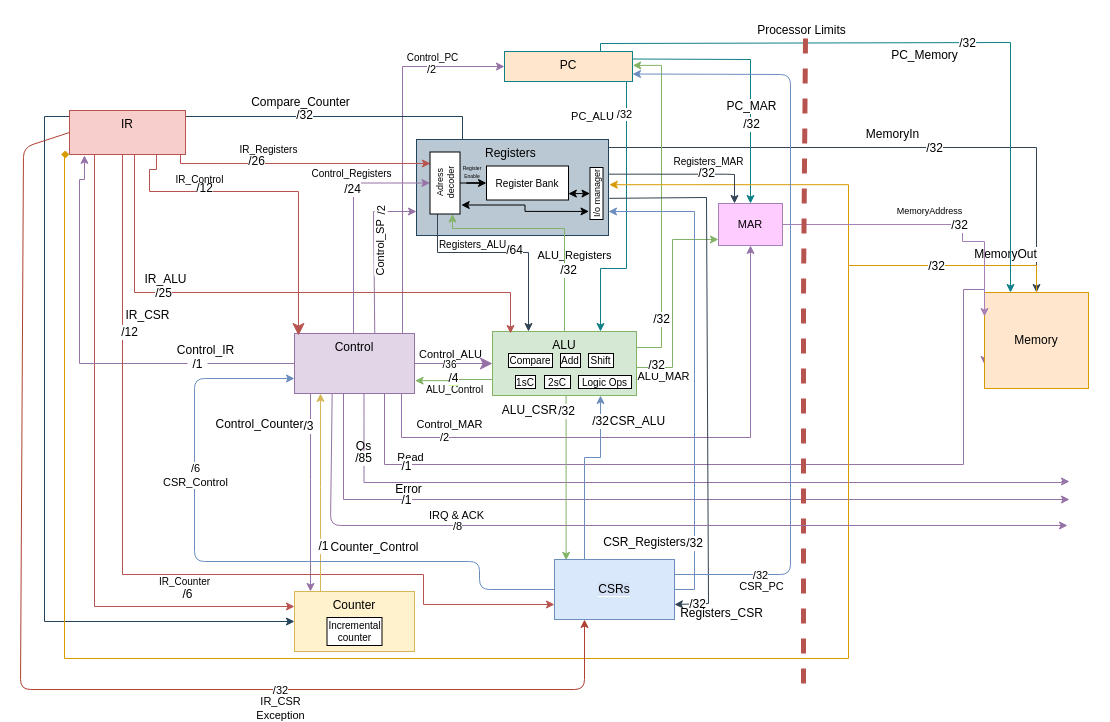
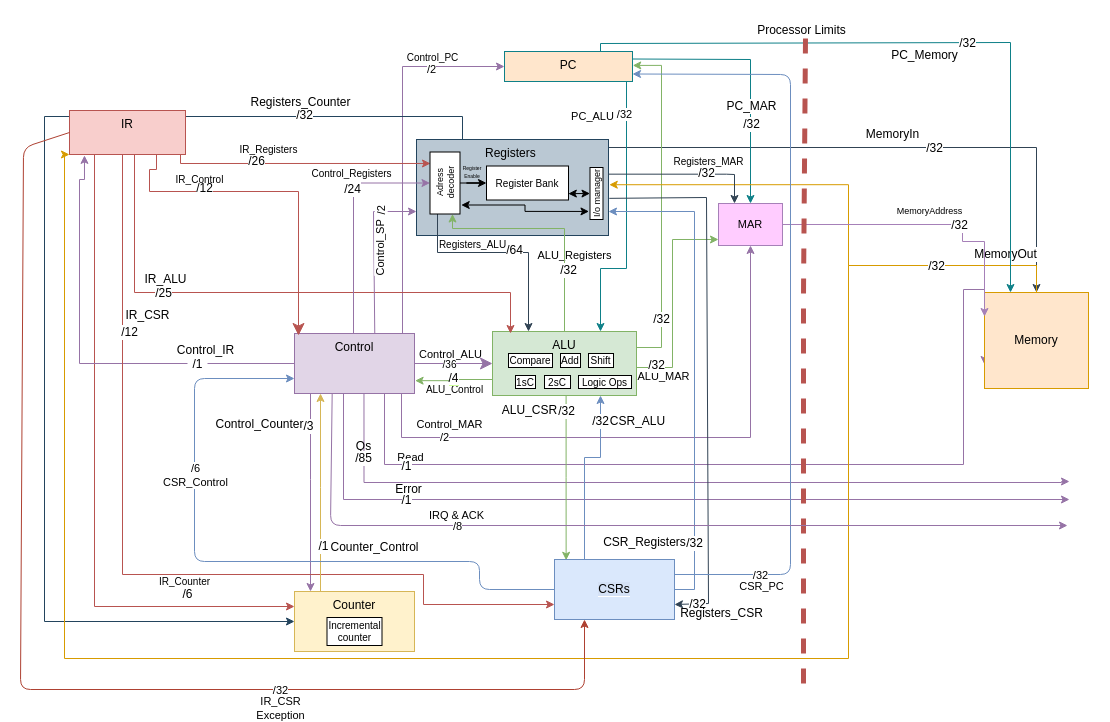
node "Compare_Counter": label "Compare_Counter" -> "Registers_Counter"
edge "Memory" -> "IR": arrowhead diamond -> classic
